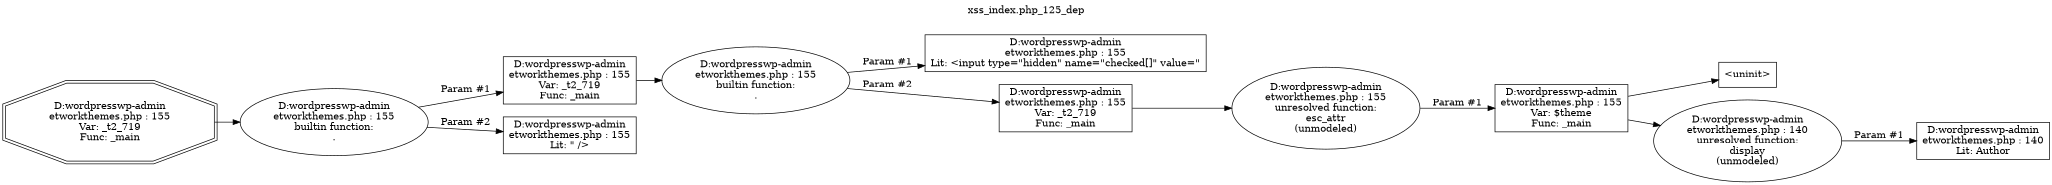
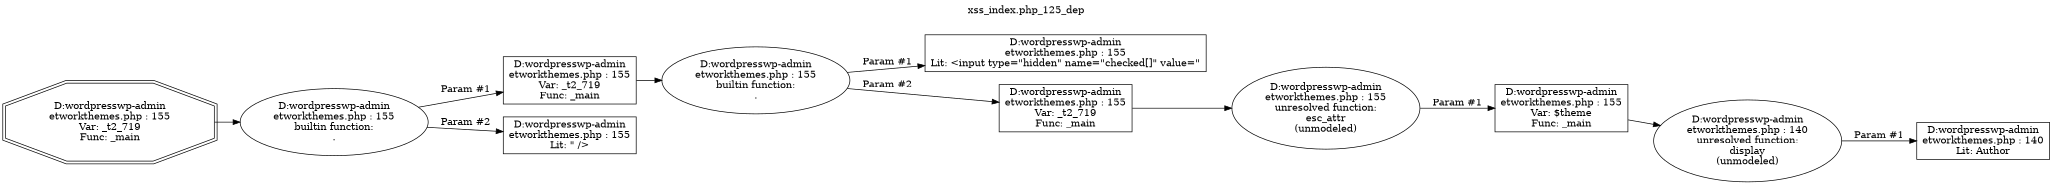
node "<uninit>": removed
